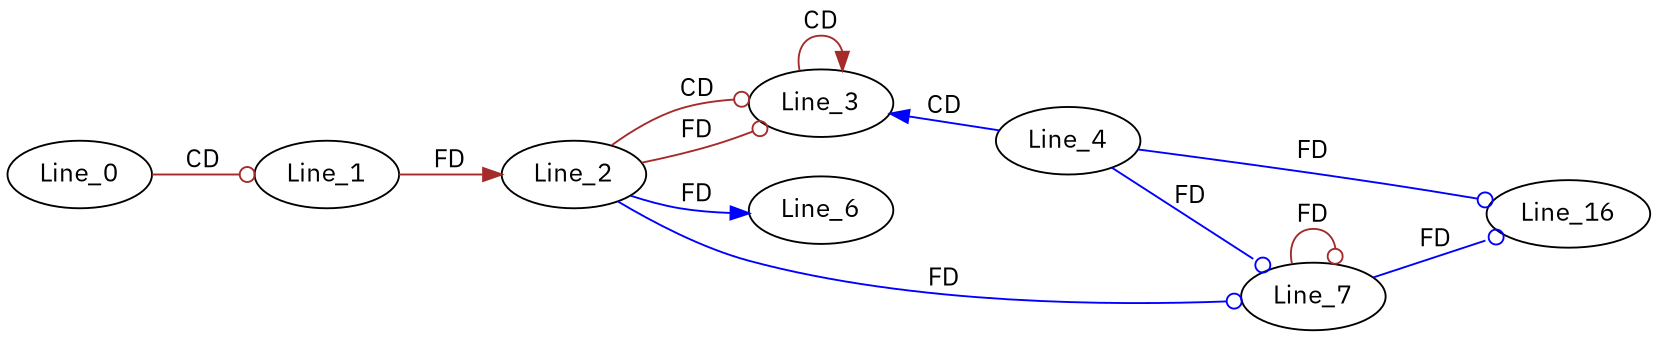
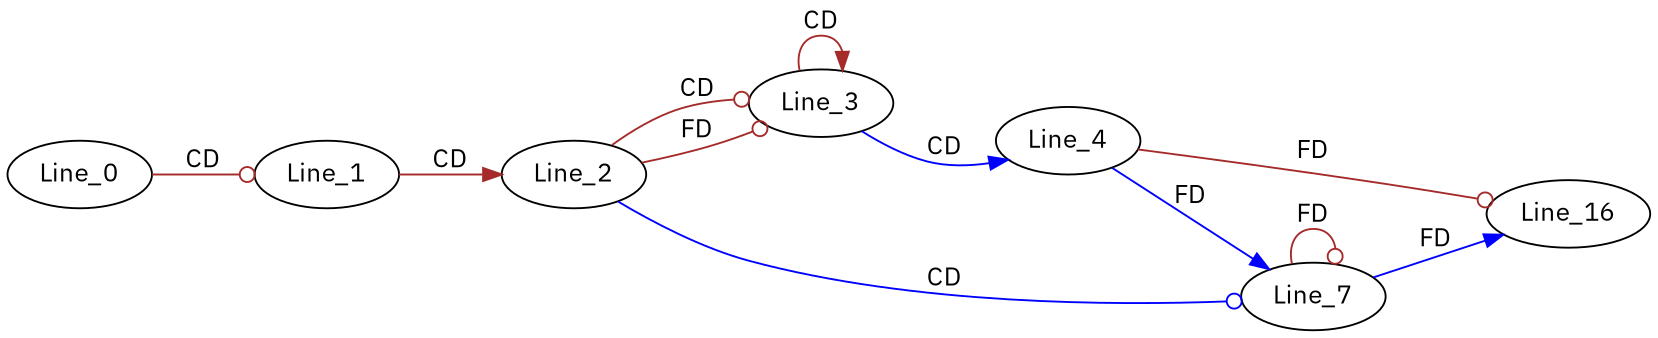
edge "Line_4" -> "Line_3": reversed
edge "Line_1" -> "Line_2": label "FD" -> "CD"
edge "Line_4" -> "Line_16": color blue -> brown
node "Line_6": removed
edge "Line_4" -> "Line_7": arrowhead odot -> normal
edge "Line_7" -> "Line_16": arrowhead odot -> normal
edge "Line_2" -> "Line_7": label "FD" -> "CD"
